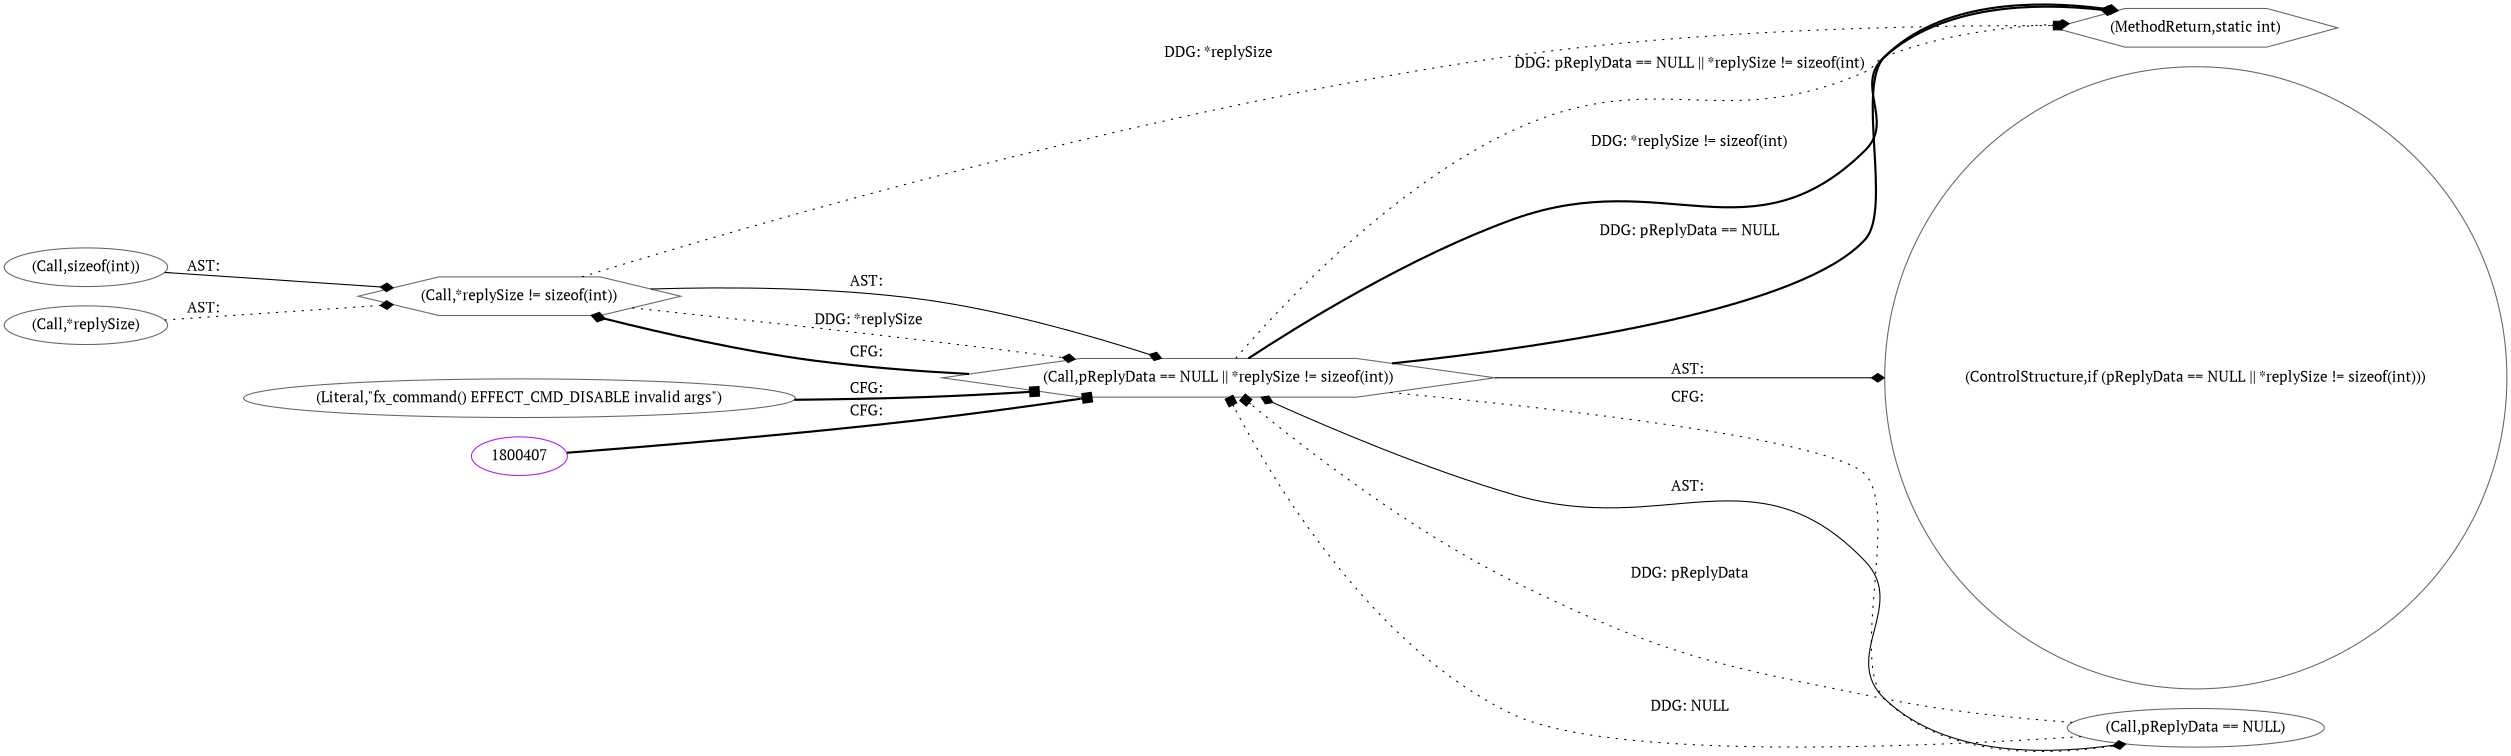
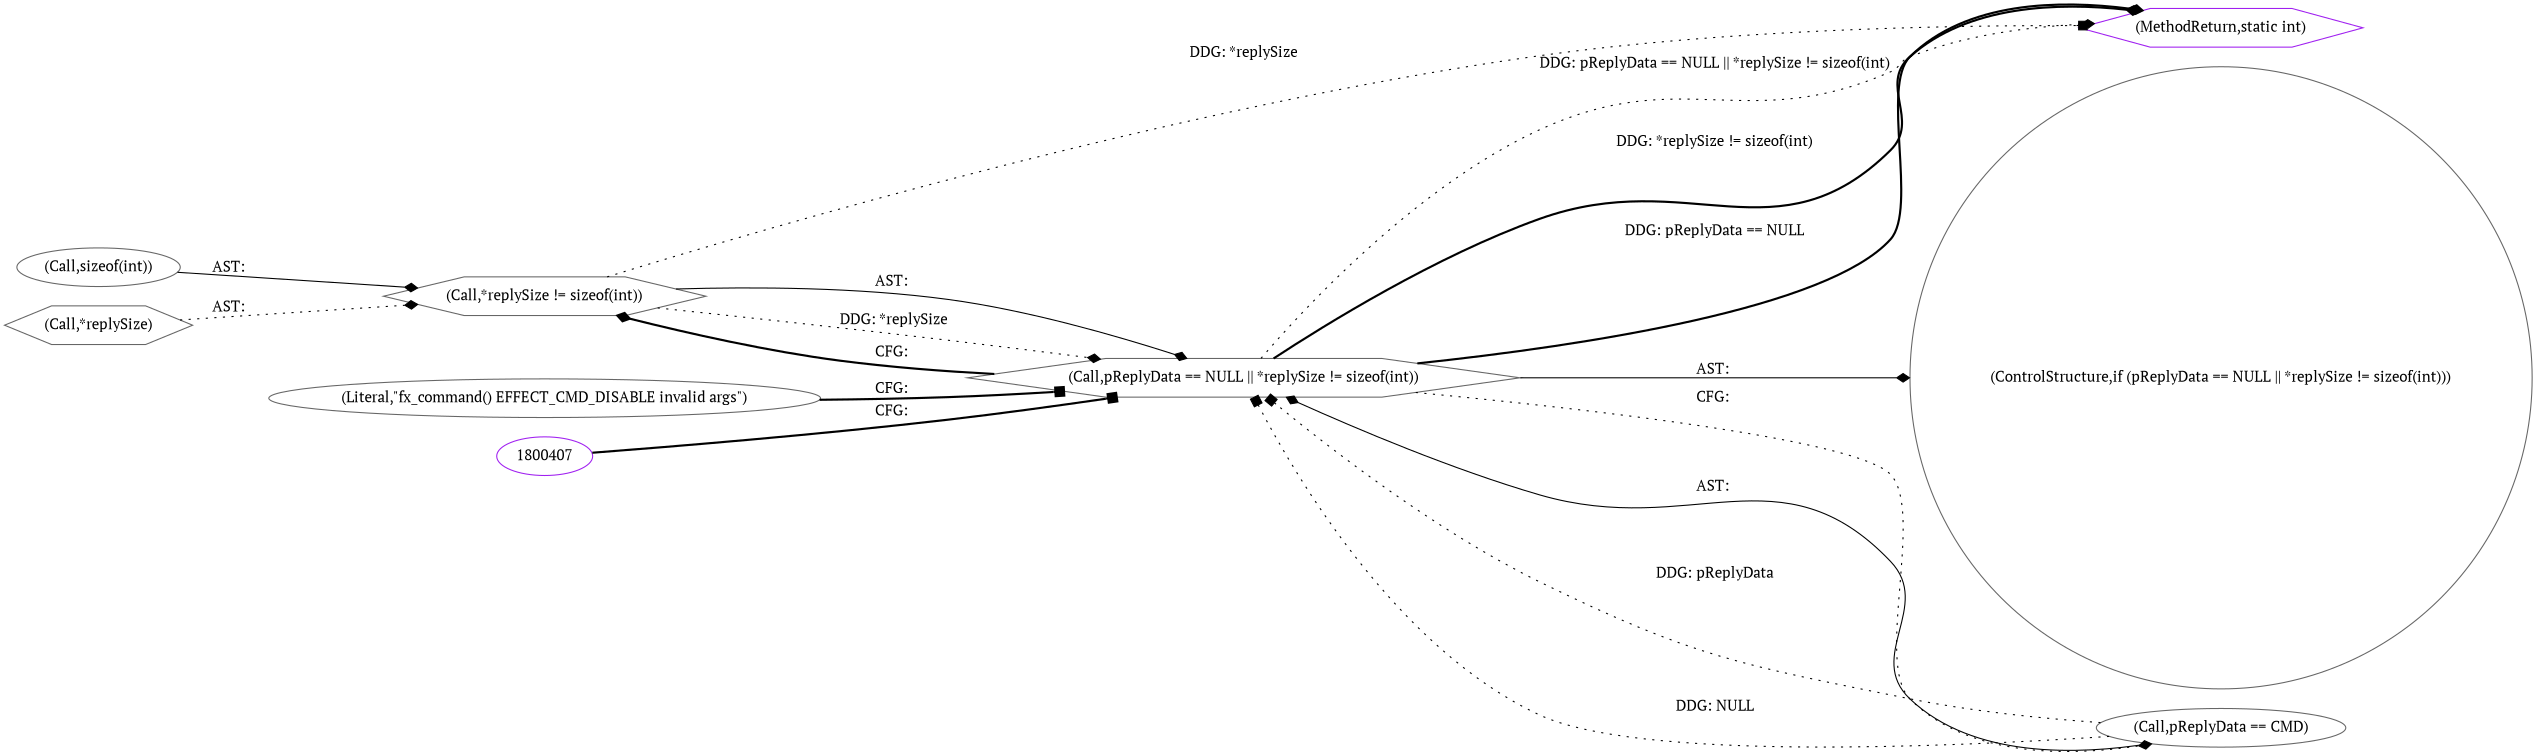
node "(MethodReturn,static int)": color gray40 -> purple
node "(Call,*replySize)": shape ellipse -> hexagon
node "(Call,pReplyData == NULL)": label "(Call,pReplyData == NULL)" -> "(Call,pReplyData == CMD)"
